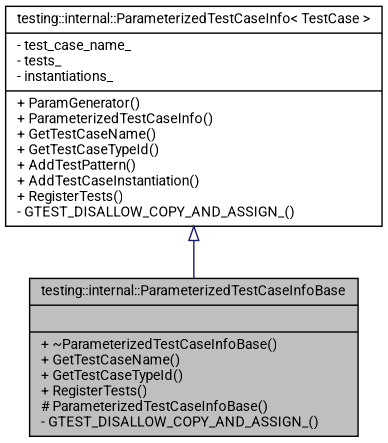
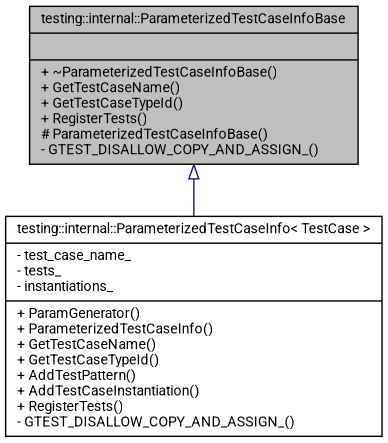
edge "testing::internal::ParameterizedTestCaseInfoBase" -> "testing::internal::ParameterizedTestCaseInfo< TestCase >": reversed
